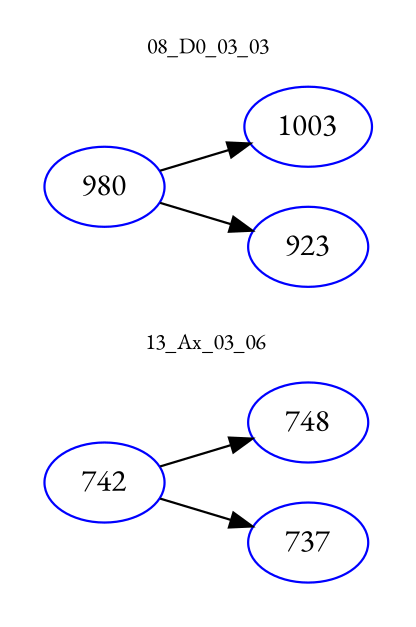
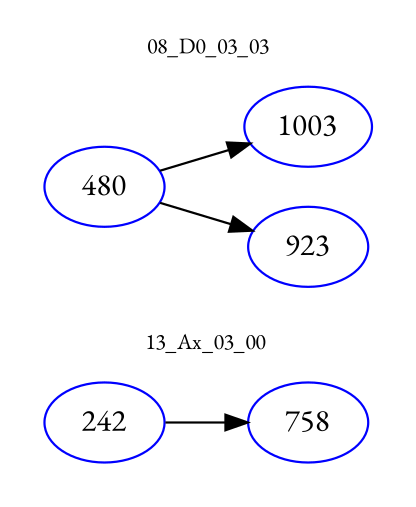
node "980": label "980" -> "480"
cluster "13_Ax_03_06": label "13_Ax_03_06" -> "13_Ax_03_00"
node "748": label "748" -> "758"
node "742": label "742" -> "242"
node "737": removed
